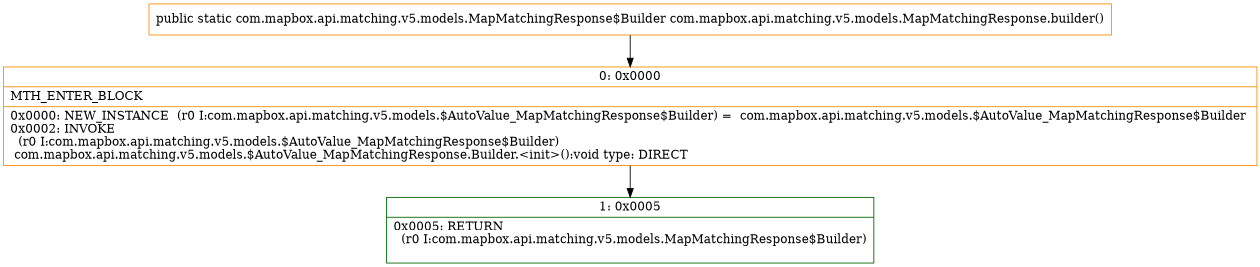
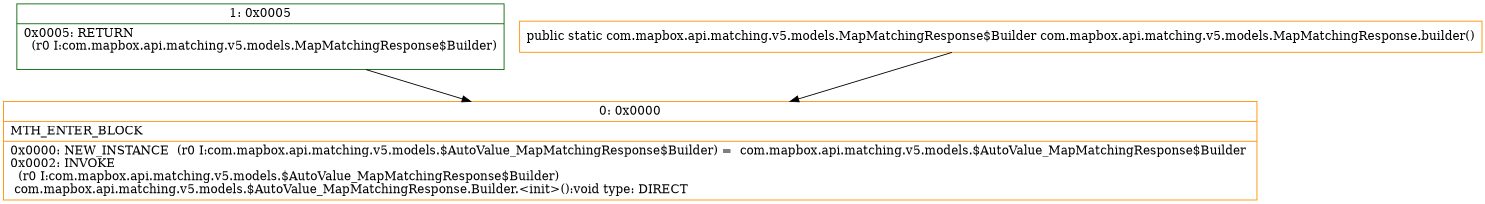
edge "0: 0x0000" -> "1: 0x0005": reversed
